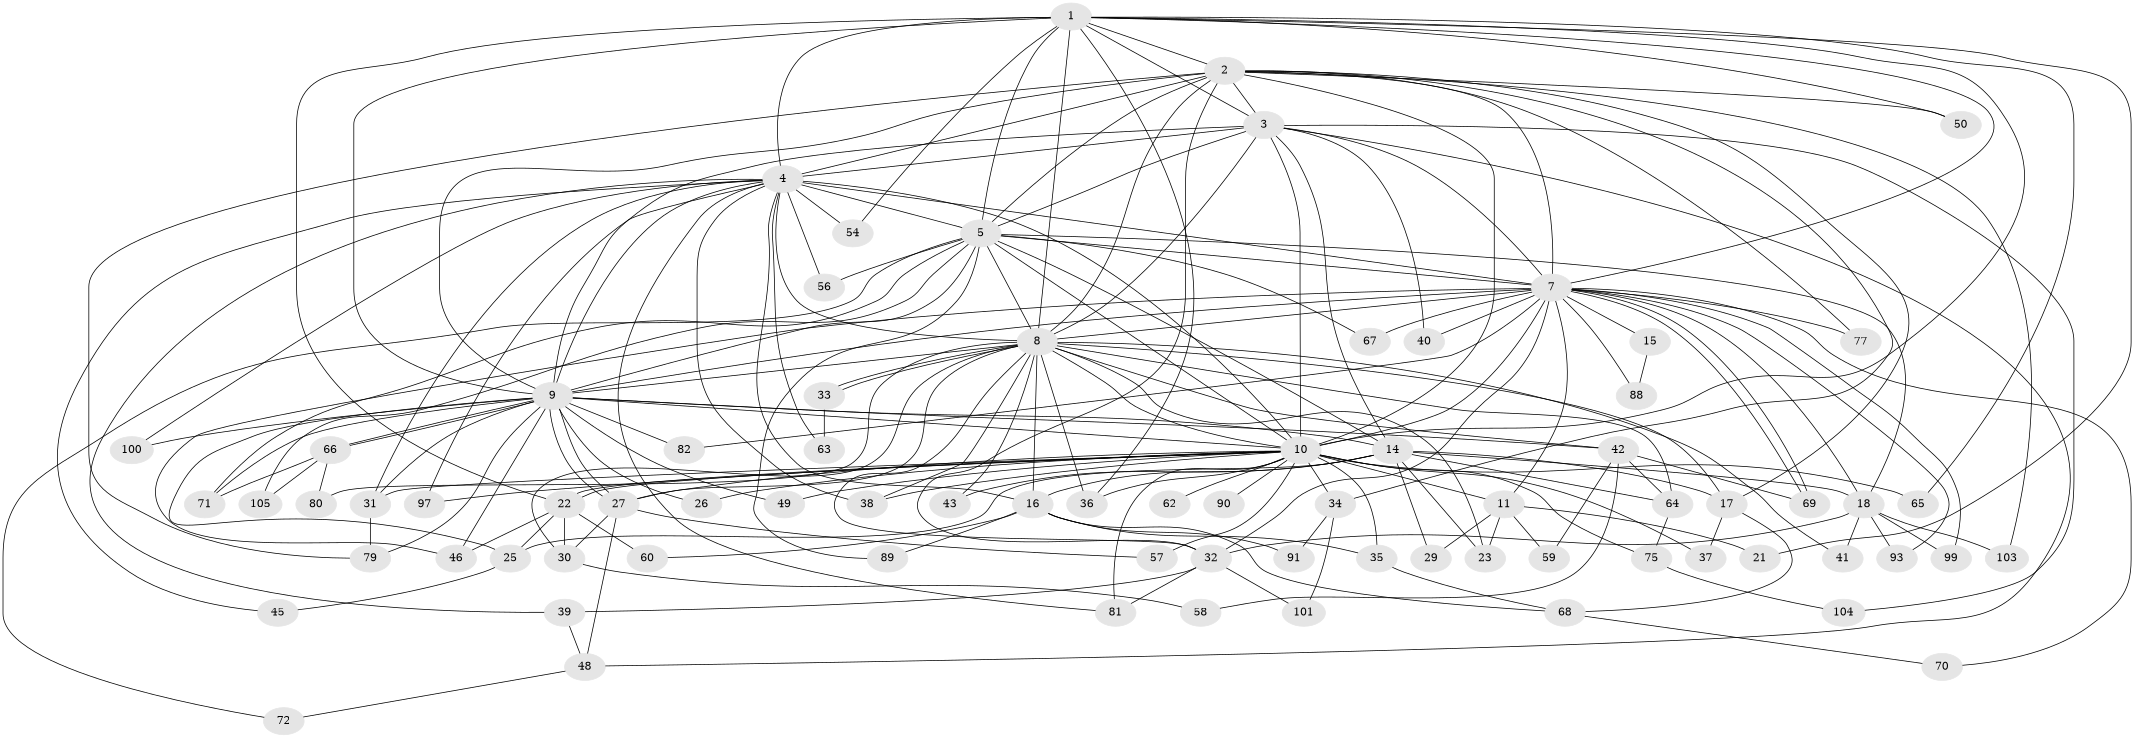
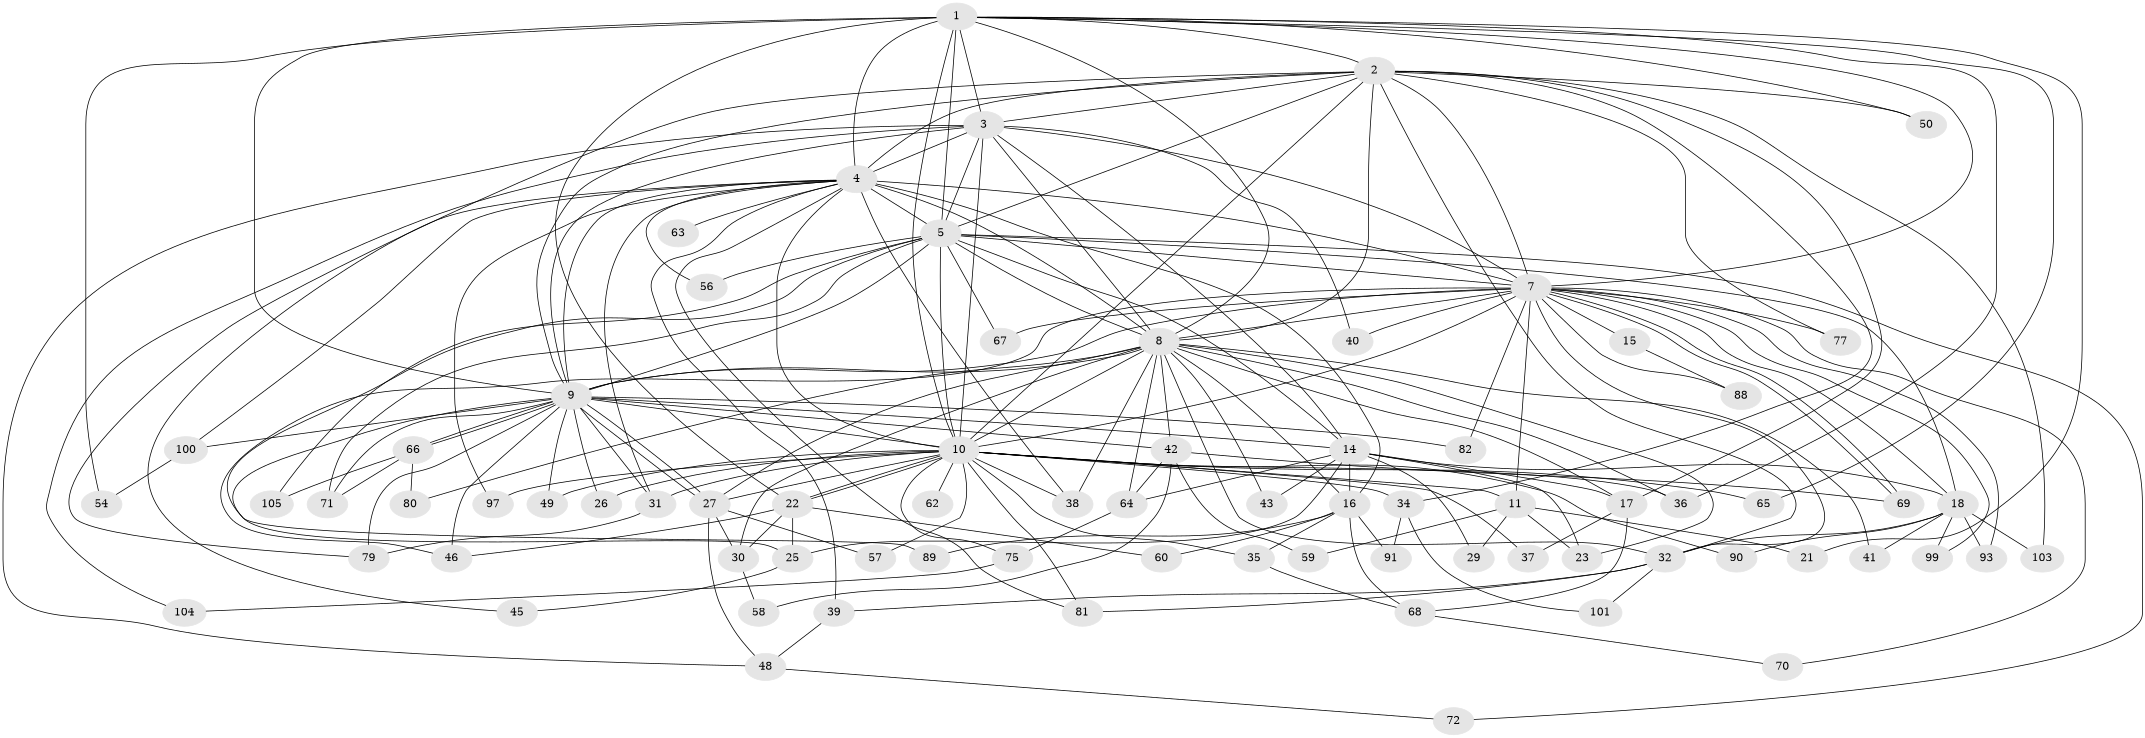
edge "4" -- "54": now "100" -- "54"
node "33": removed
edge "18" -- "90": added
